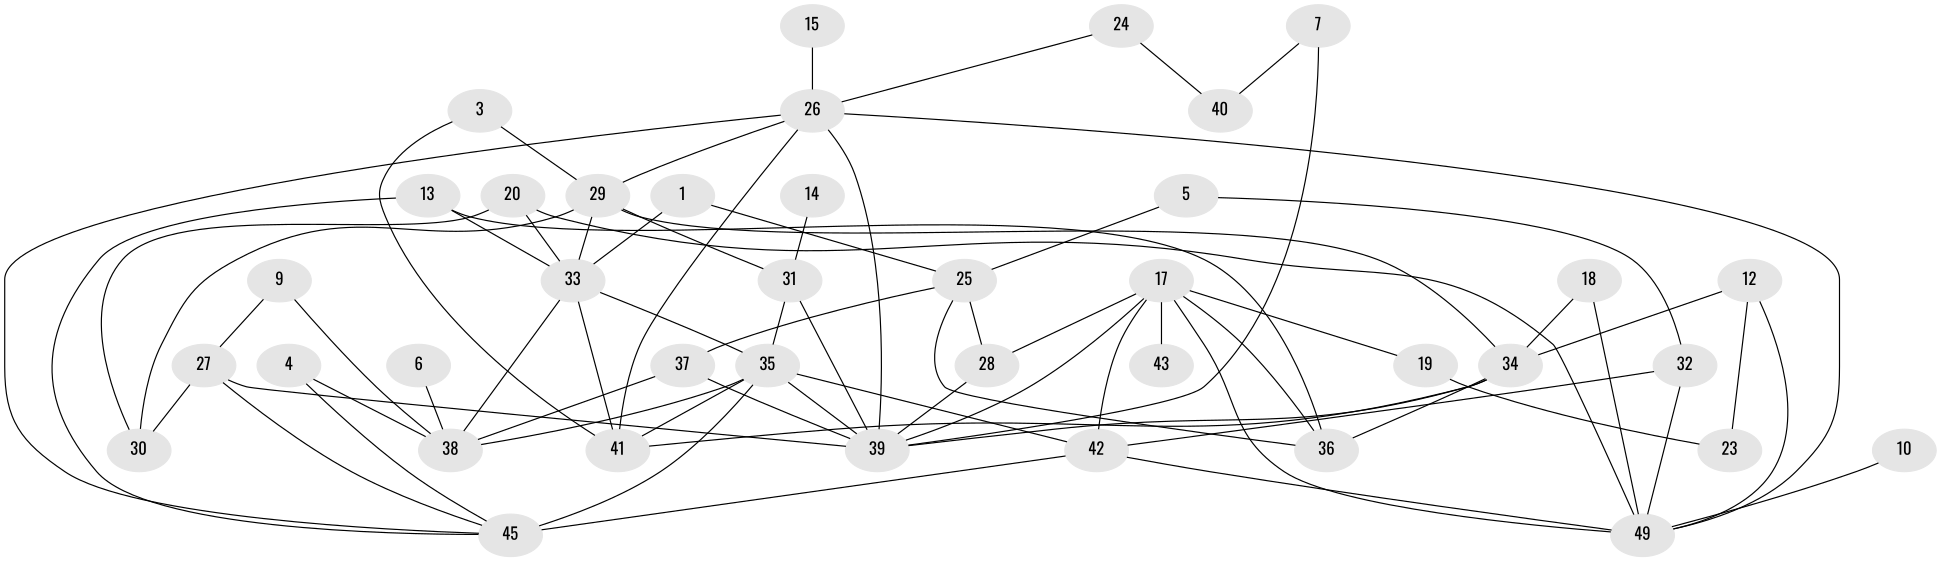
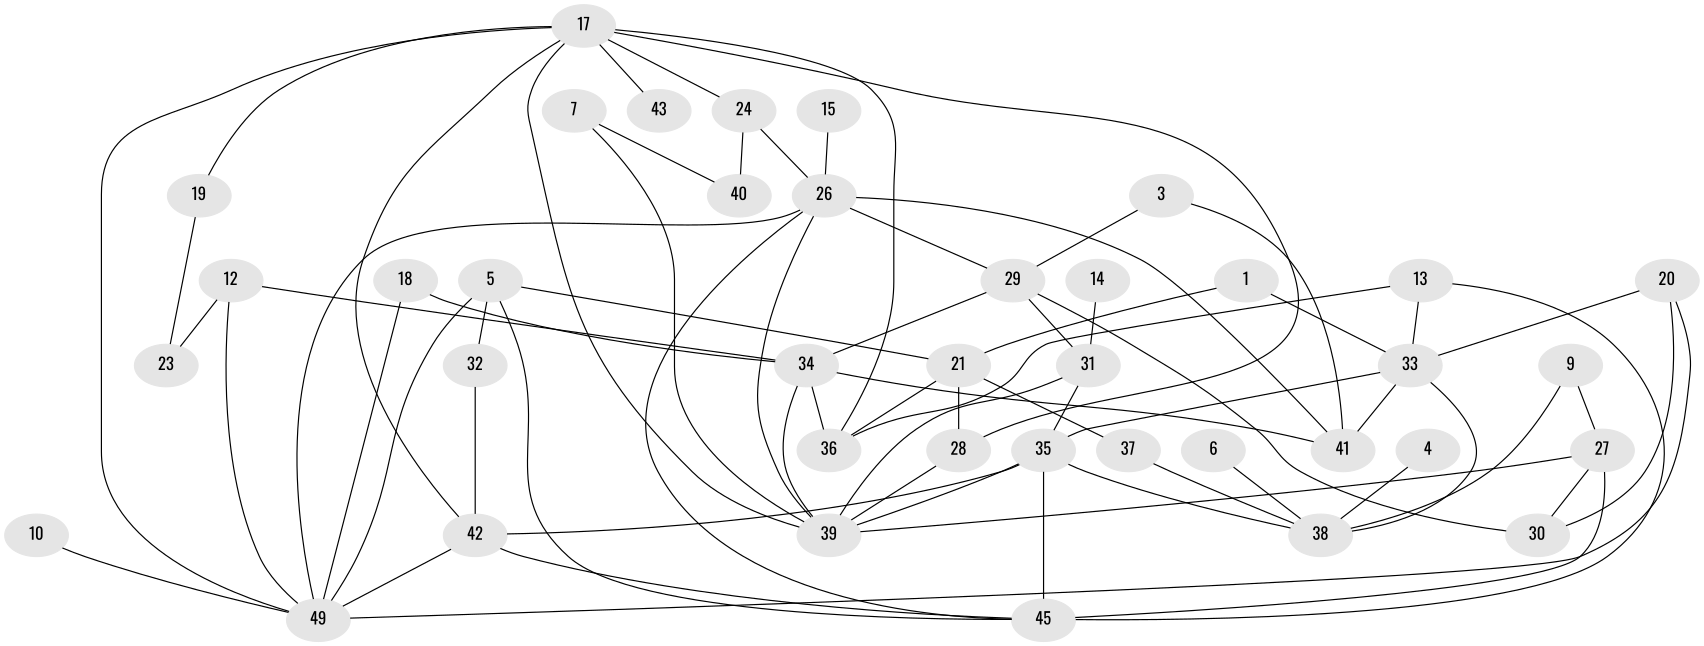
edge "17" -- "24": added
edge "29" -- "33": removed
node "25": label "25" -> "21"
edge "35" -- "41": removed
edge "37" -- "39": removed
edge "32" -- "49": now "5" -- "49"
edge "4" -- "45": now "5" -- "45"
